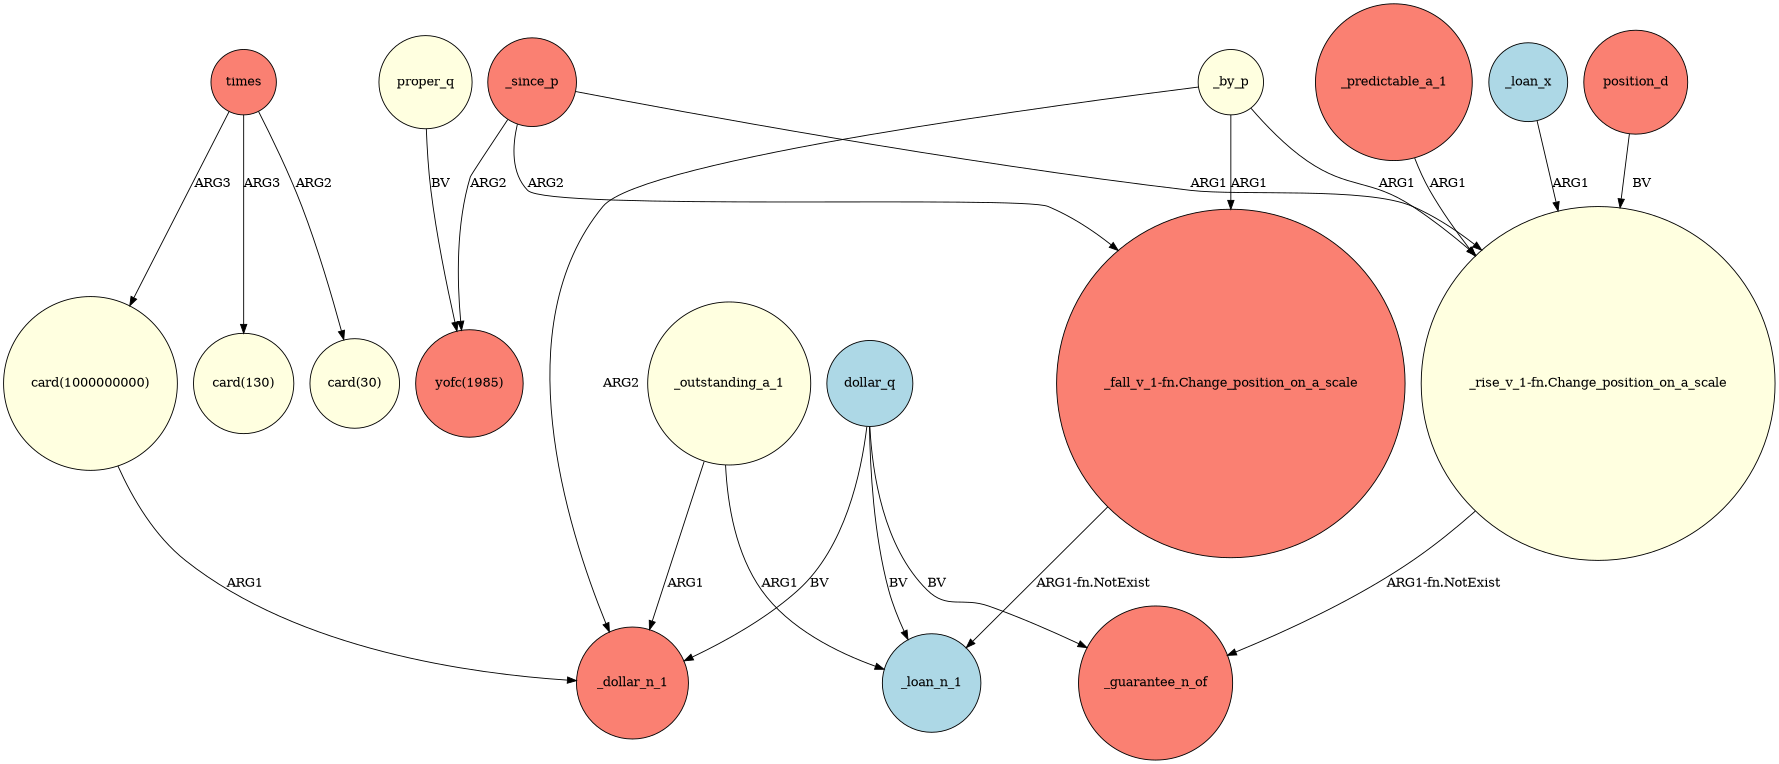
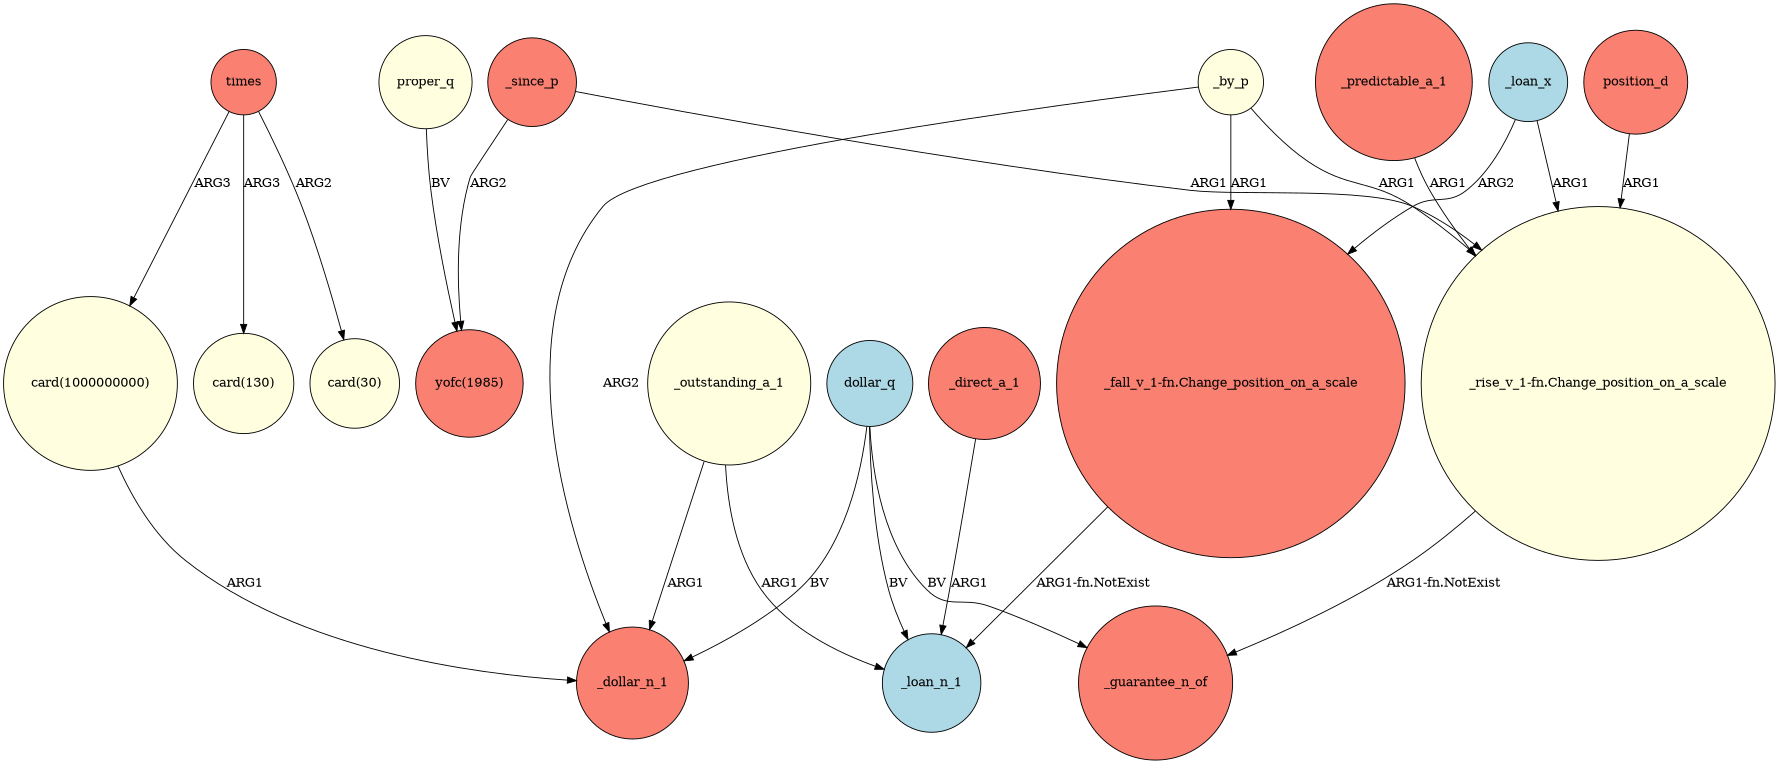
edge "position_d" -> "_rise_v_1-fn.Change_position_on_a_scale": label "BV" -> "ARG1"
edge "_since_p" -> "_fall_v_1-fn.Change_position_on_a_scale": now "_loan_x" -> "_fall_v_1-fn.Change_position_on_a_scale"
node "_direct_a_1": added
